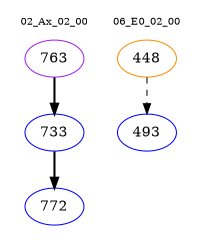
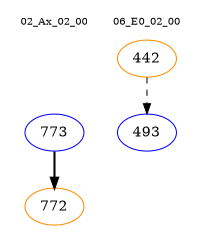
node "763": removed
node "448": label "448" -> "442"
node "733": label "733" -> "773"
node "772": color blue -> darkorange
